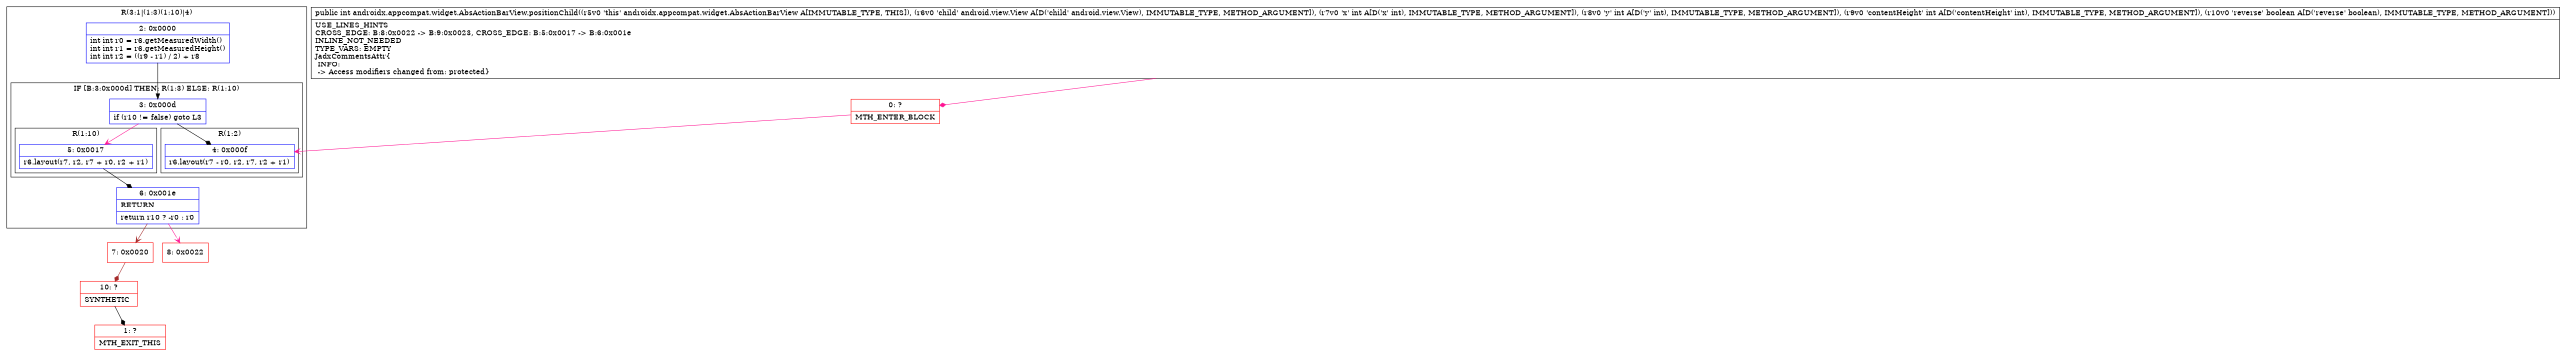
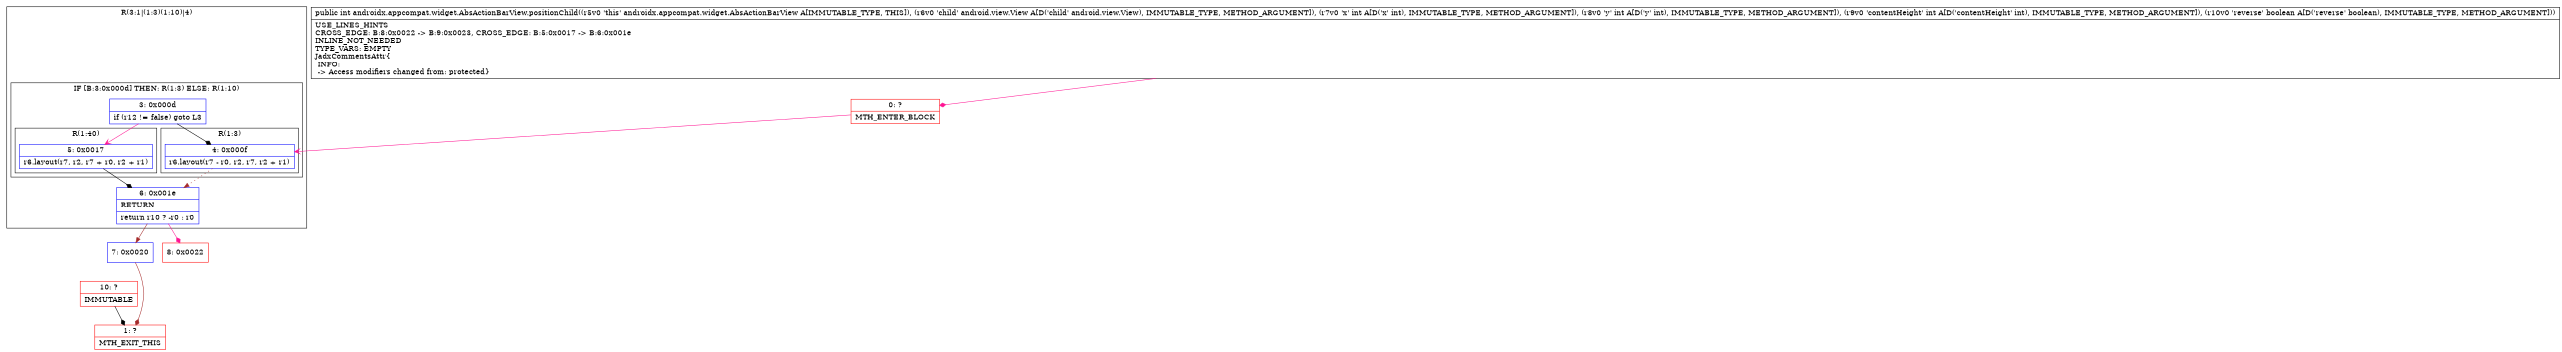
node "2: 0x0000": removed
node "3: 0x000d": text "if (r10 != false) goto L3" -> "if (r12 != false) goto L3"
cluster "R(1:10)": label "R(1:10)" -> "R(1:40)"
cluster "R(1:2)": label "R(1:2)" -> "R(1:3)"
edge "4: 0x000f" -> "6: 0x001e": added
edge "6: 0x001e" -> "7: 0x0020": arrowhead vee -> normal
edge "6: 0x001e" -> "8: 0x0022": arrowhead vee -> diamond
node "7: 0x0020": color red -> blue
edge "7: 0x0020" -> "10: ?": now "7: 0x0020" -> "1: ?"
node "10: ?": text "SYNTHETIC" -> "IMMUTABLE"
